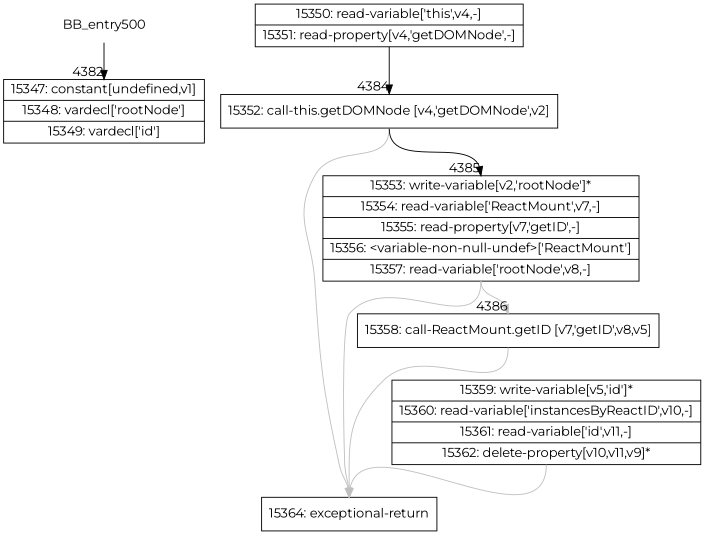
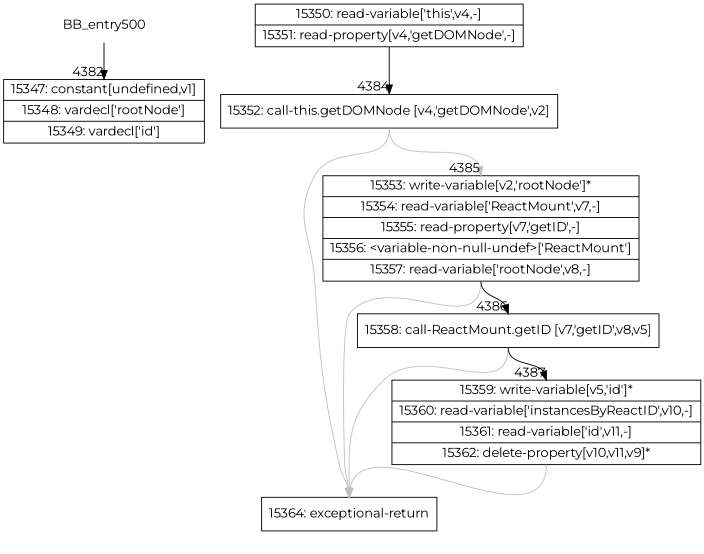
edge "15352: call-this.getDOMNode [v4,'getDOMNode',v2]" -> "15353: write-variable[v2,'rootNode']*": color black -> gray
edge "15353: write-variable[v2,'rootNode']*" -> "15358: call-ReactMount.getID [v7,'getID',v8,v5]": color gray -> black
edge "15358: call-ReactMount.getID [v7,'getID',v8,v5]" -> "15359: write-variable[v5,'id']*": added
